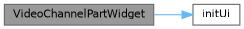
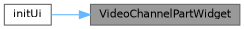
edge "VideoChannelPartWidget" -> "initUi": reversed
